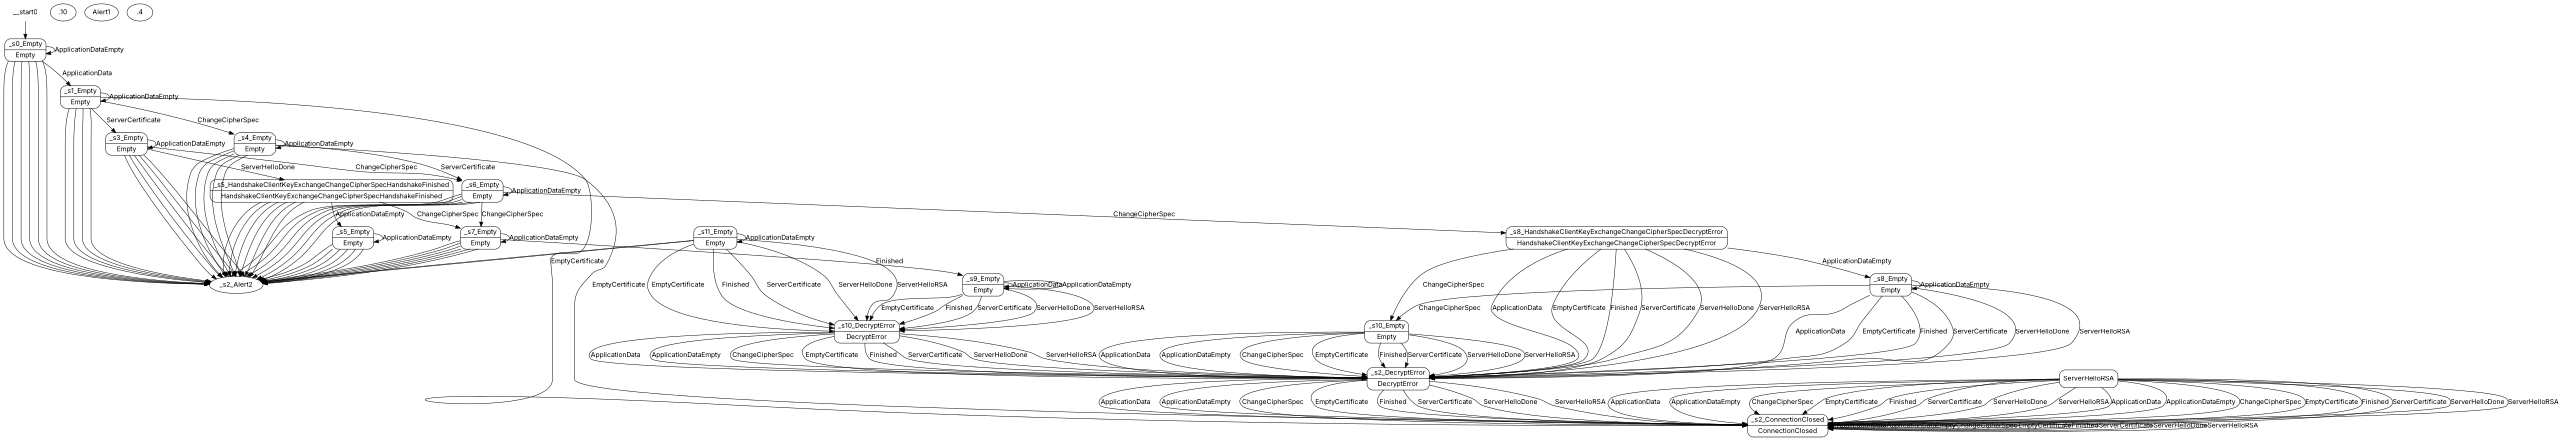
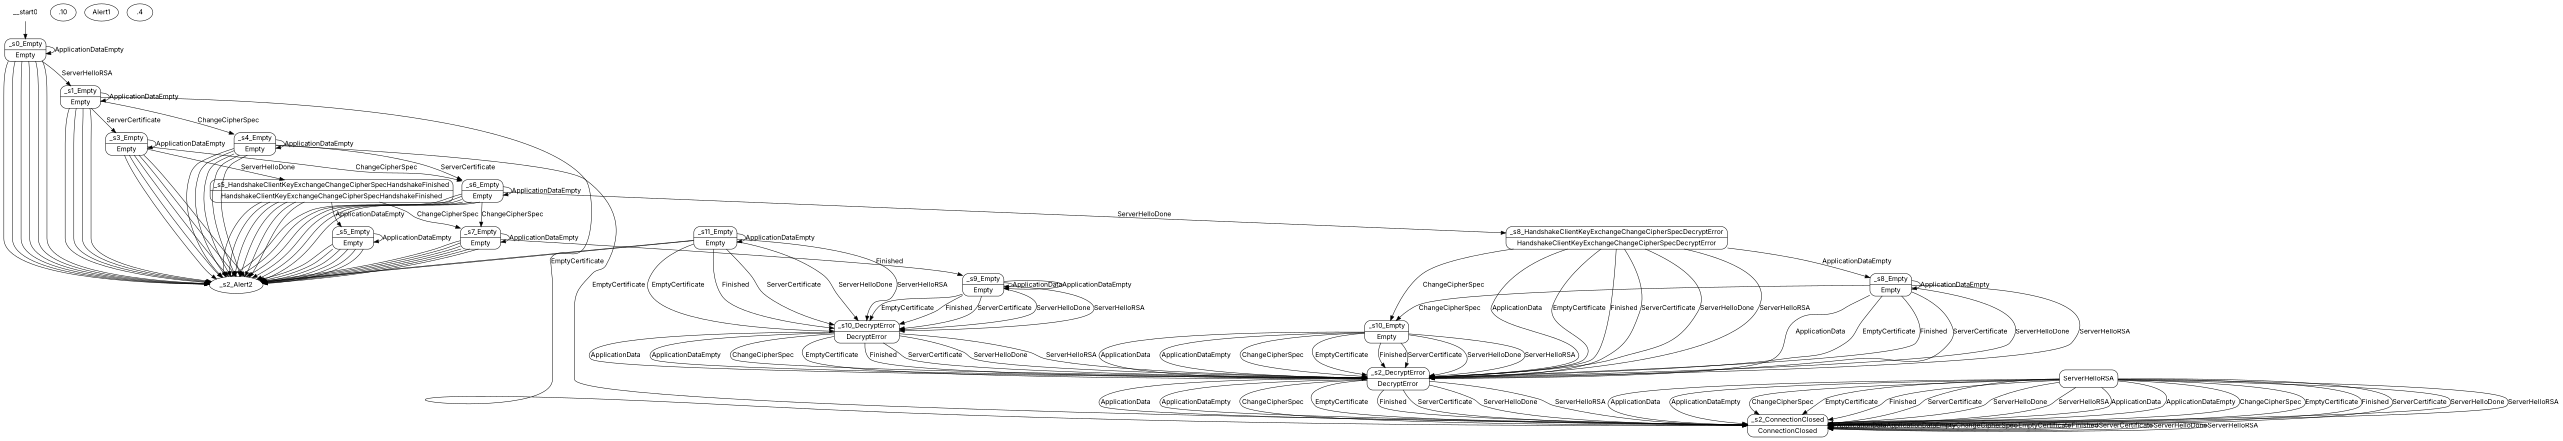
edge "_s0_Empty" -> "_s1_Empty": label "ApplicationData" -> "ServerHelloRSA"
edge "_s6_Empty" -> "_s8_HandshakeClientKeyExchangeChangeCipherSpecDecryptError": label "ChangeCipherSpec" -> "ServerHelloDone"
